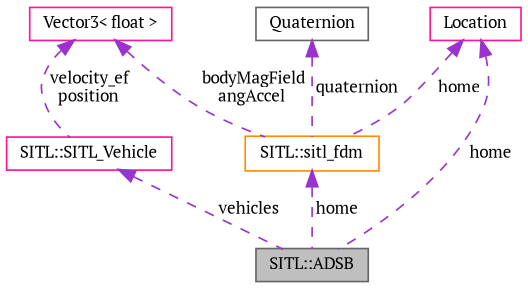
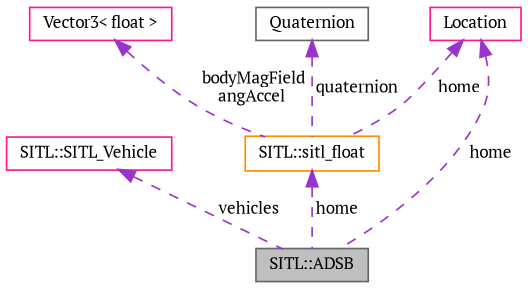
edge "SITL::SITL_Vehicle" -> "Vector3< float >": removed, label "velocity_ef position"
node "SITL::sitl_fdm": label "SITL::sitl_fdm" -> "SITL::sitl_float"
